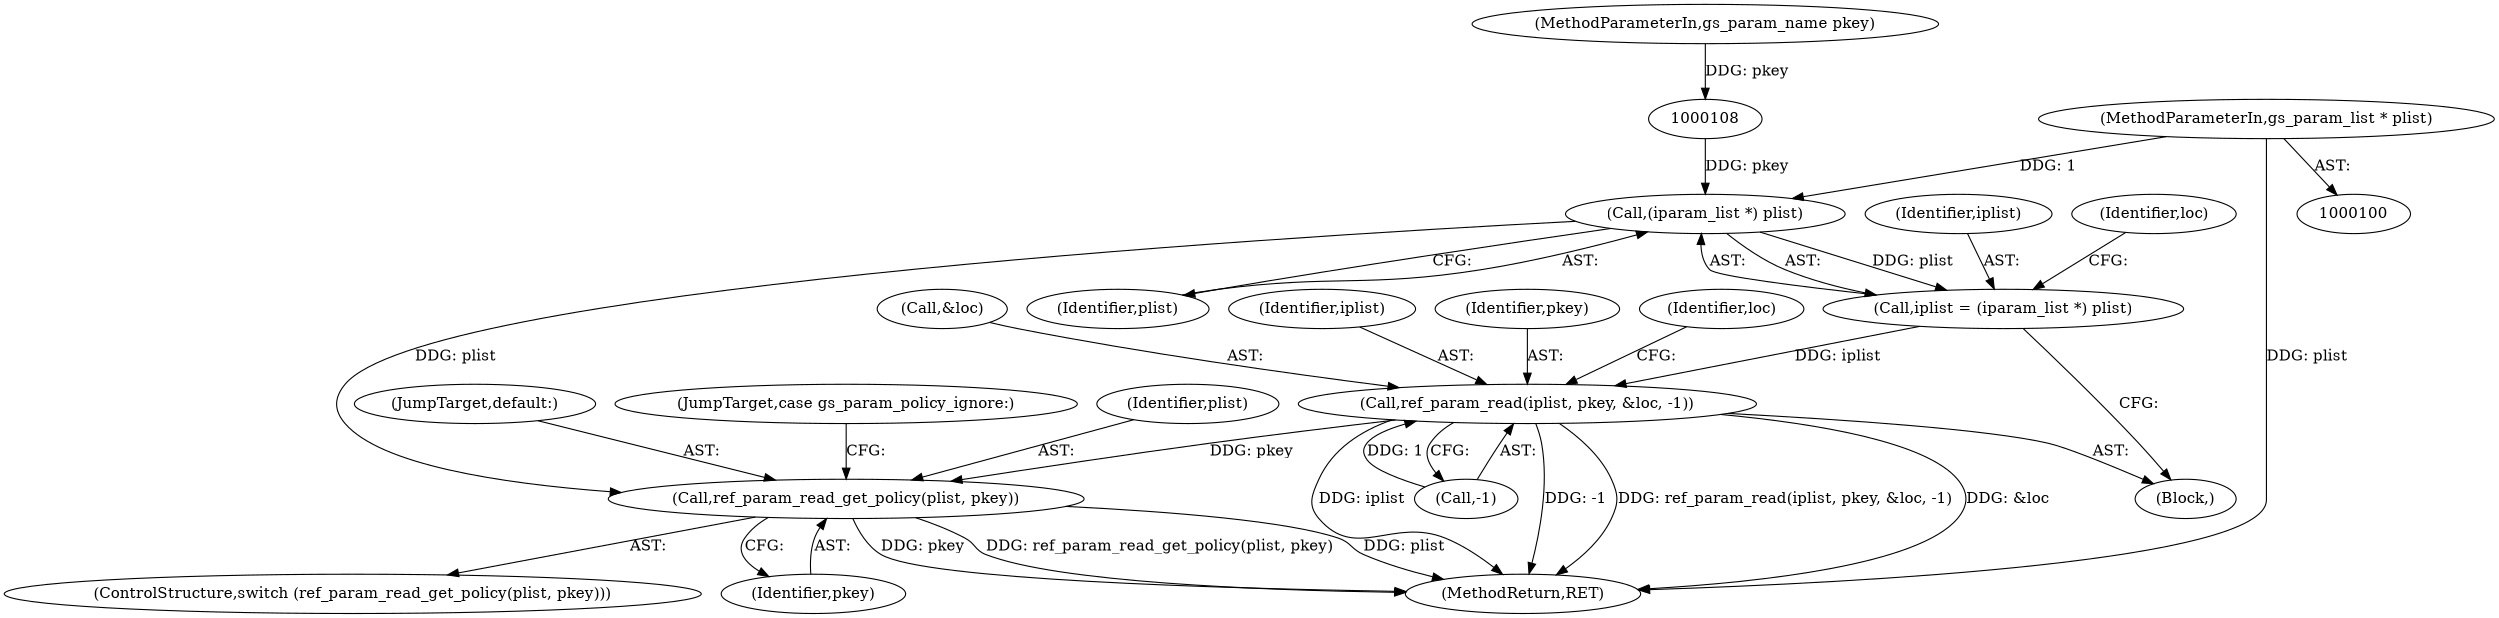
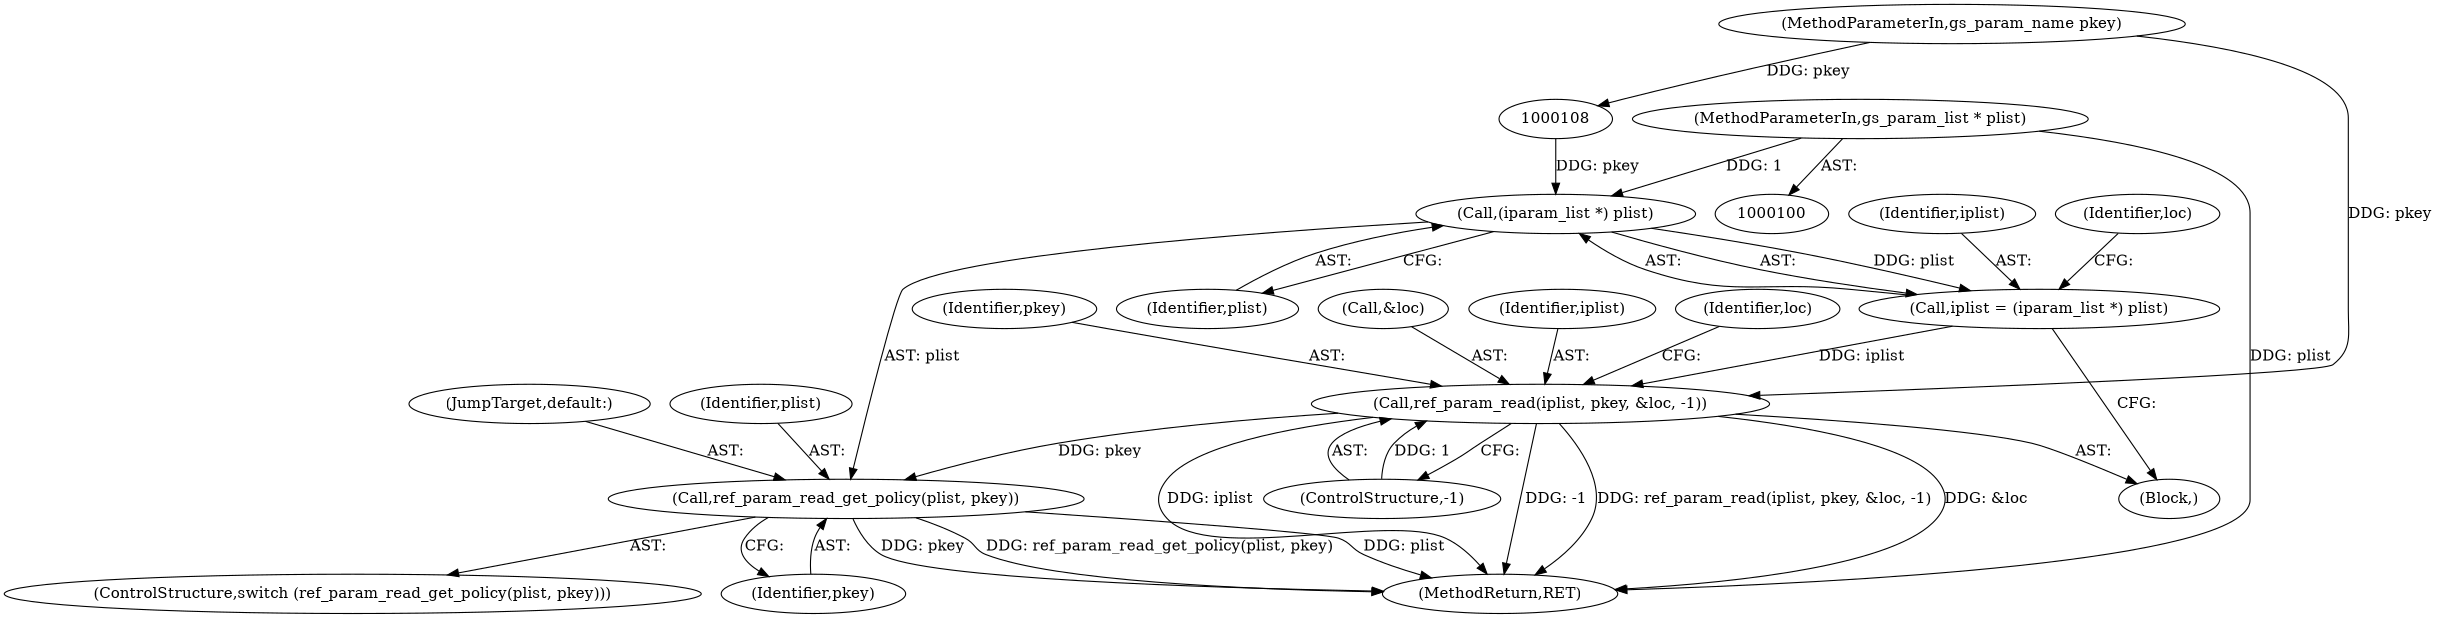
edge "(Call,(iparam_list *) plist)" -> "(Call,ref_param_read_get_policy(plist, pkey))": label "DDG: plist" -> "AST: plist"
edge "(MethodParameterIn,gs_param_name pkey)" -> "(Call,ref_param_read(iplist, pkey, &loc, -1))": added, label "DDG: pkey"
node "(JumpTarget,case gs_param_policy_ignore:)": removed
node "(Call,-1)": label "(Call,-1)" -> "(ControlStructure,-1)"
